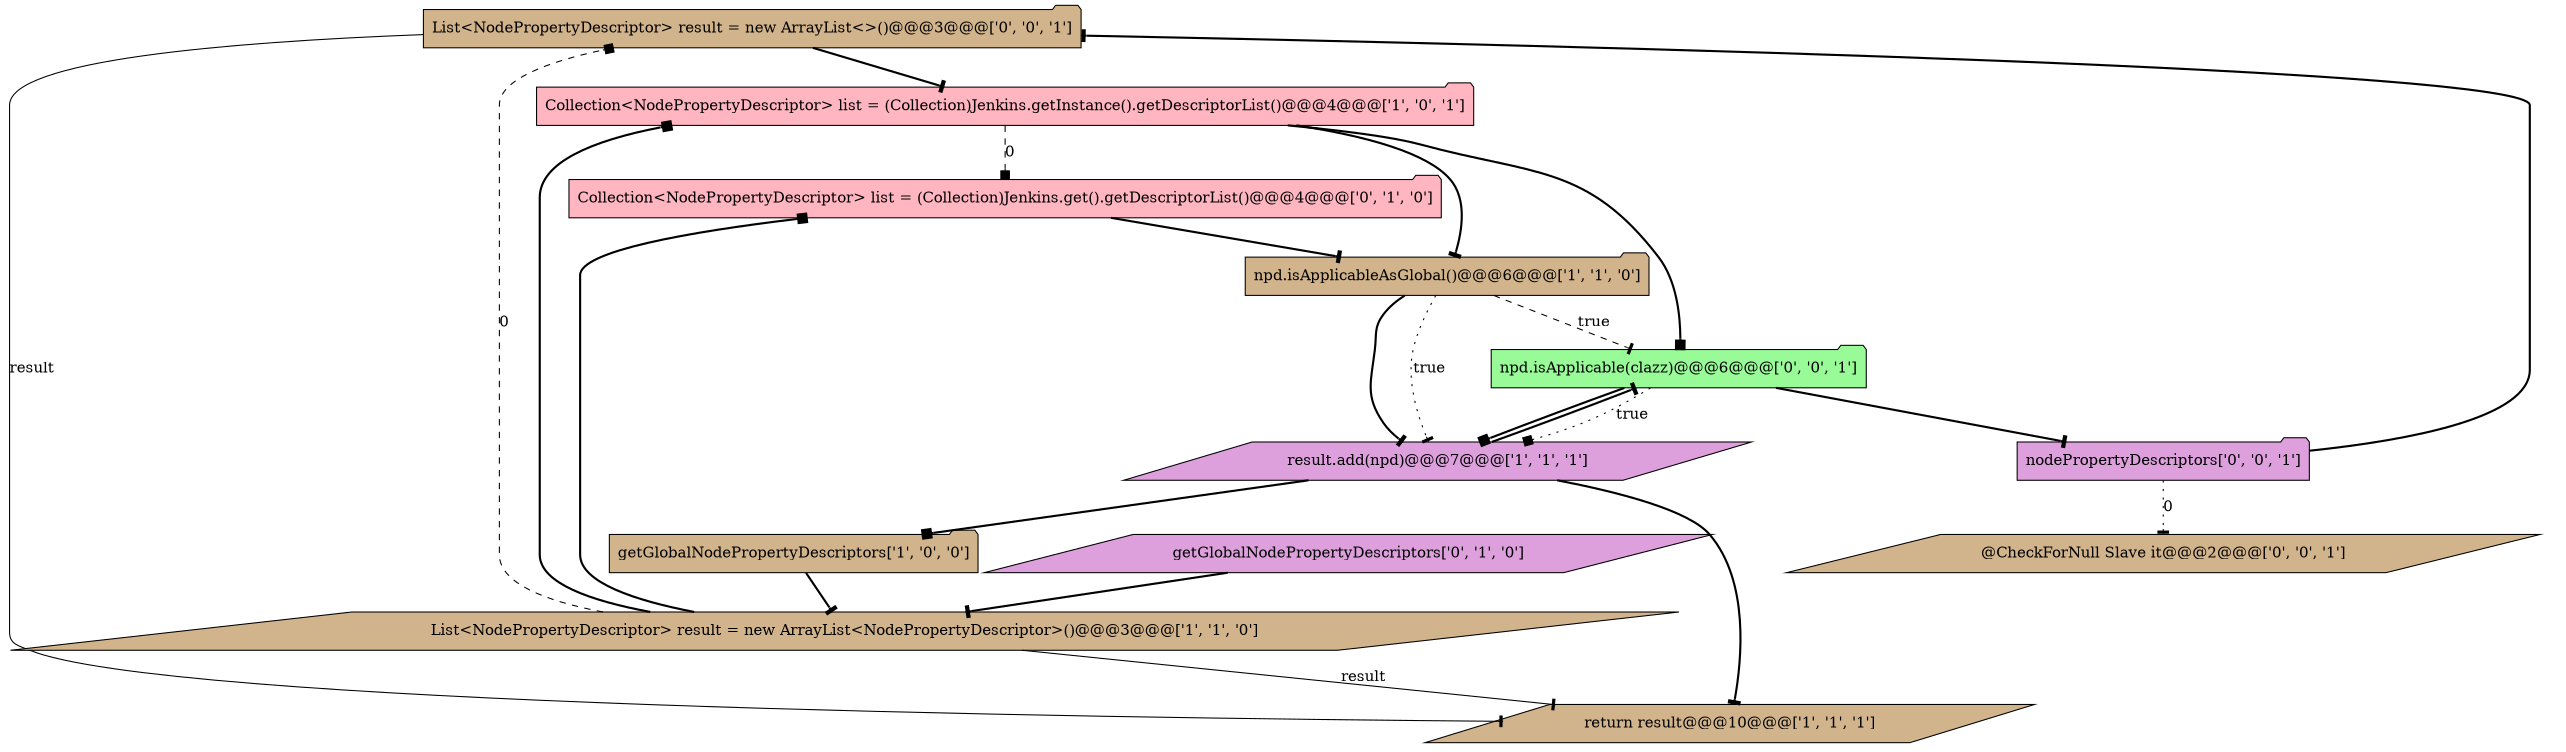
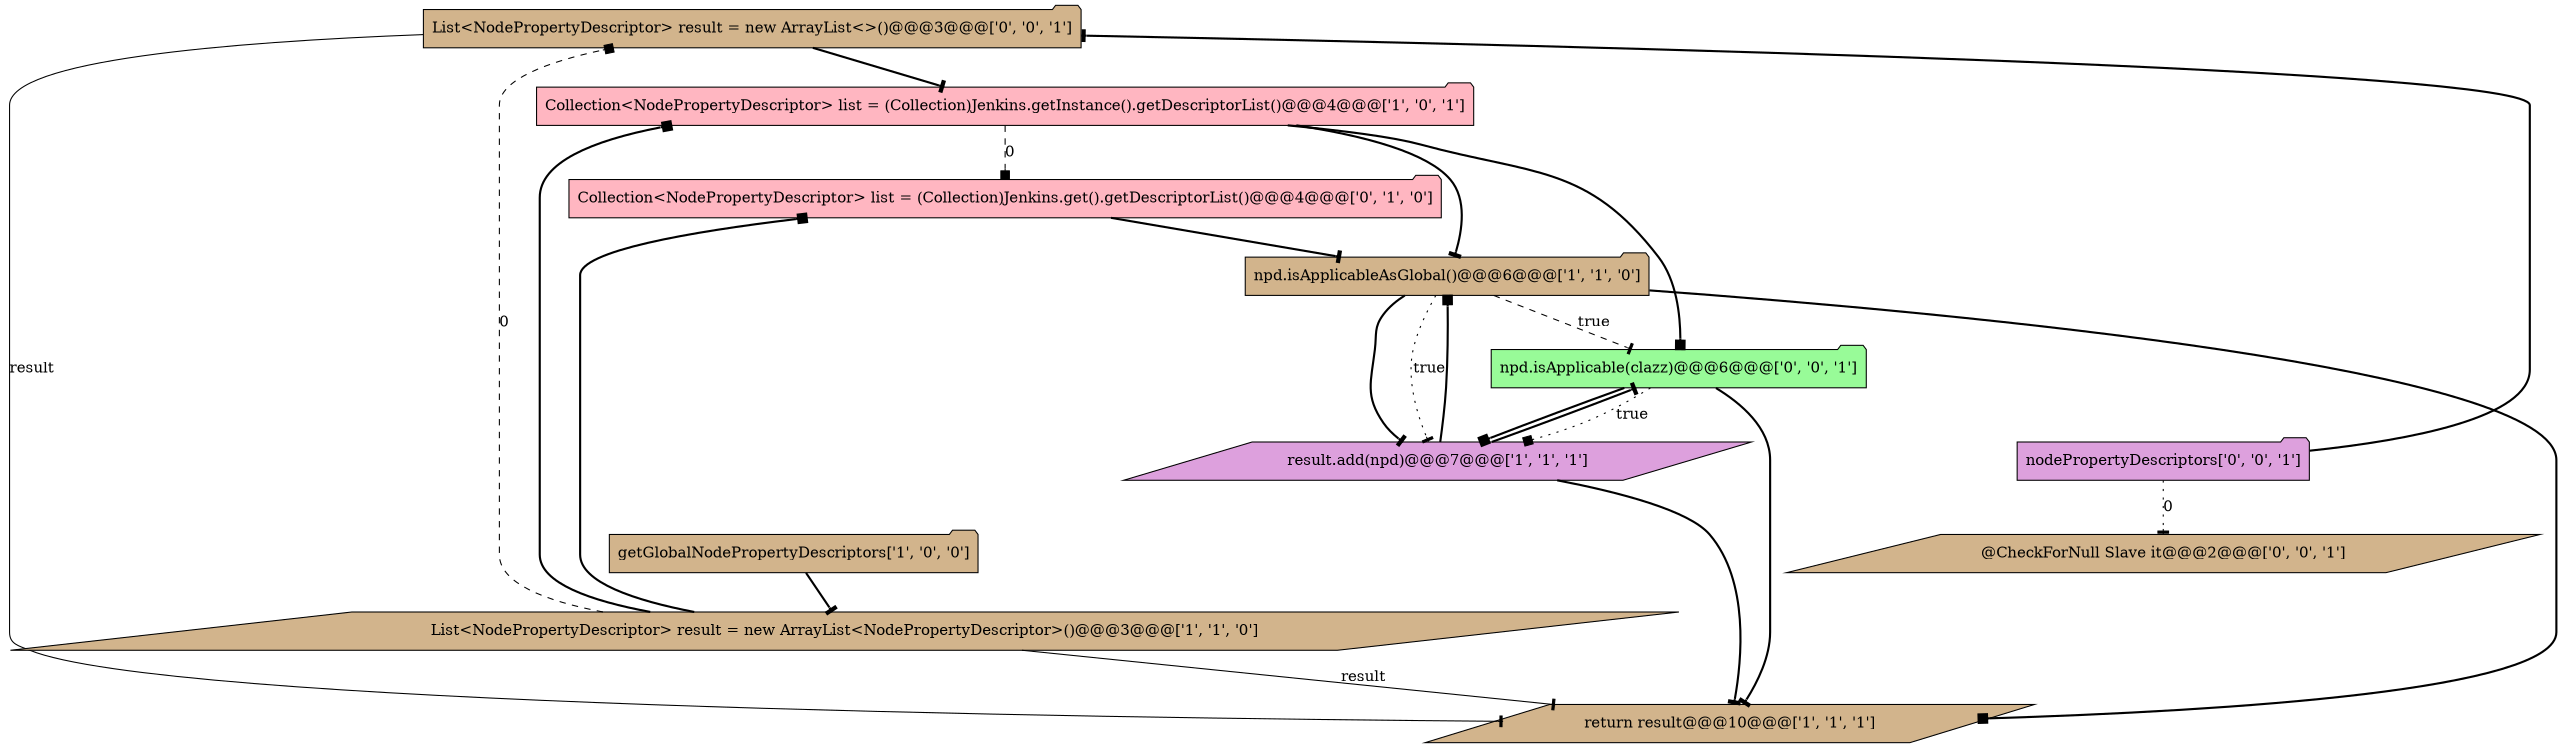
edge "npd.isApplicableAsGlobal()@@@6@@@['1', '1', '0']" -> "return result@@@10@@@['1', '1', '1']": added
edge "npd.isApplicable(clazz)@@@6@@@['0', '0', '1']" -> "nodePropertyDescriptors['0', '0', '1']": now "npd.isApplicable(clazz)@@@6@@@['0', '0', '1']" -> "return result@@@10@@@['1', '1', '1']"
edge "result.add(npd)@@@7@@@['1', '1', '1']" -> "getGlobalNodePropertyDescriptors['1', '0', '0']": now "result.add(npd)@@@7@@@['1', '1', '1']" -> "npd.isApplicableAsGlobal()@@@6@@@['1', '1', '0']"
node "getGlobalNodePropertyDescriptors['0', '1', '0']": removed
